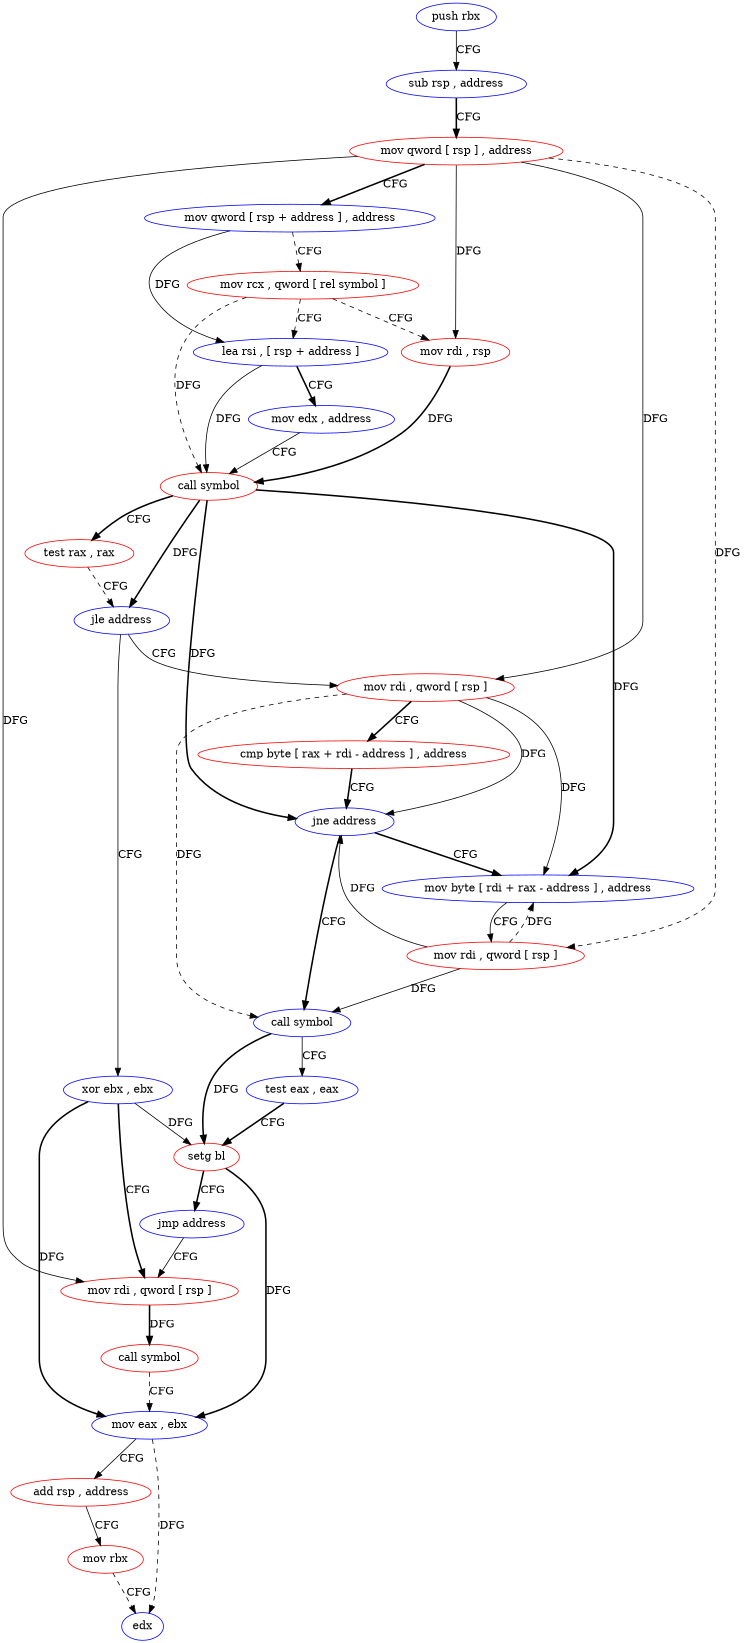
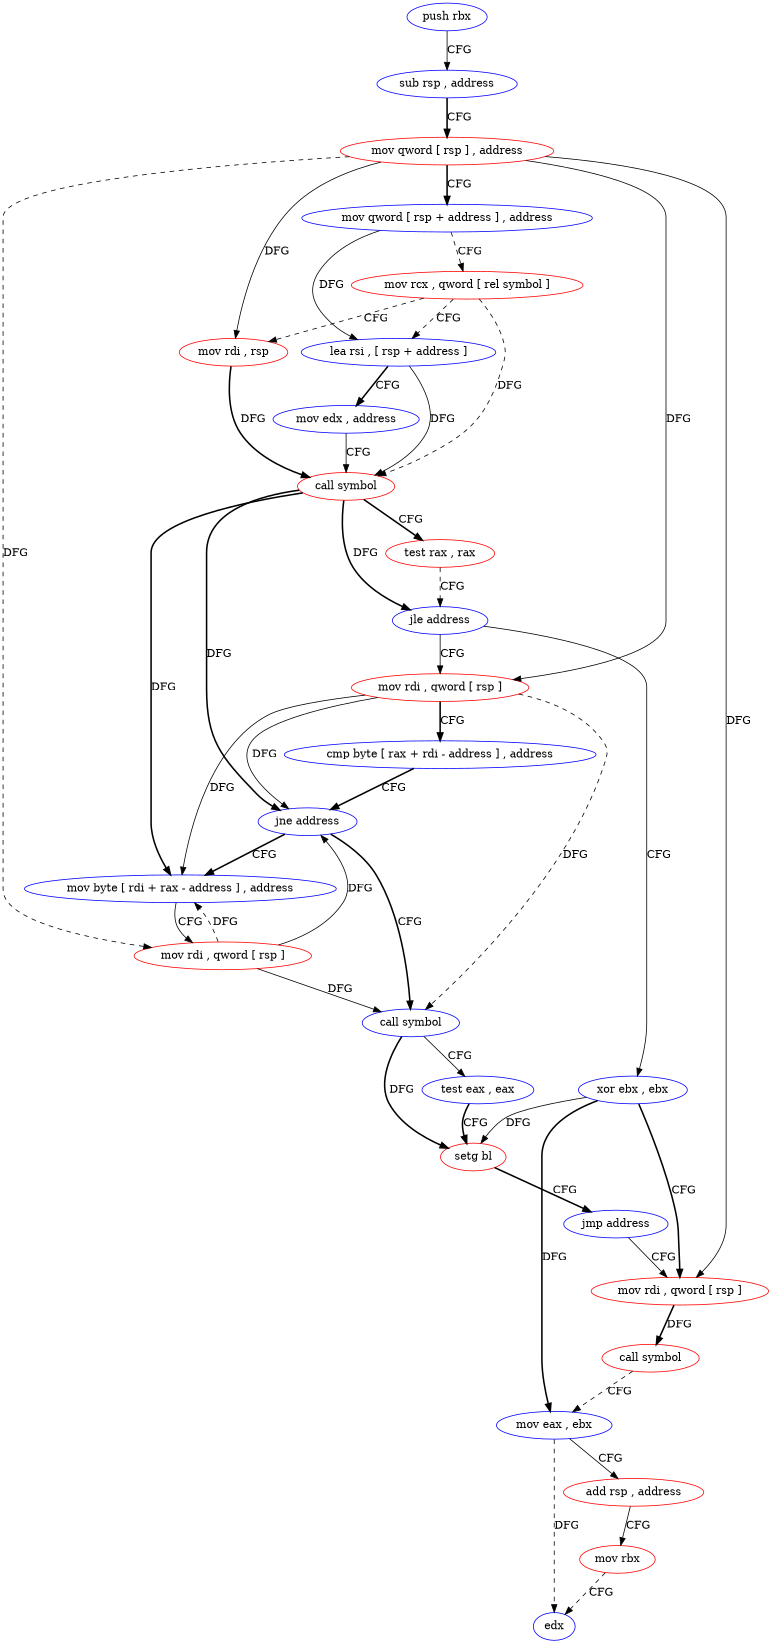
node "cmp byte [ rax + rdi - address ] , address": color red -> blue
edge "setg bl" -> "mov eax , ebx": removed, label "DFG"
